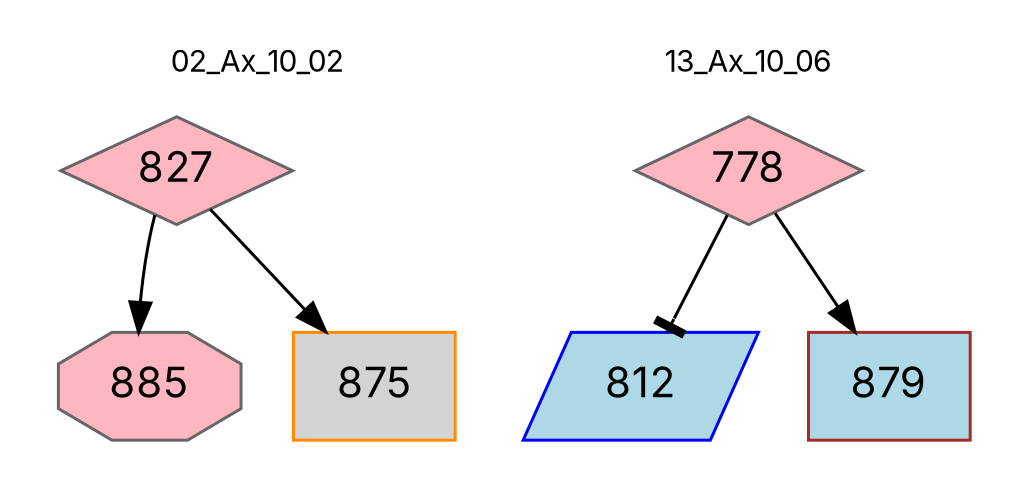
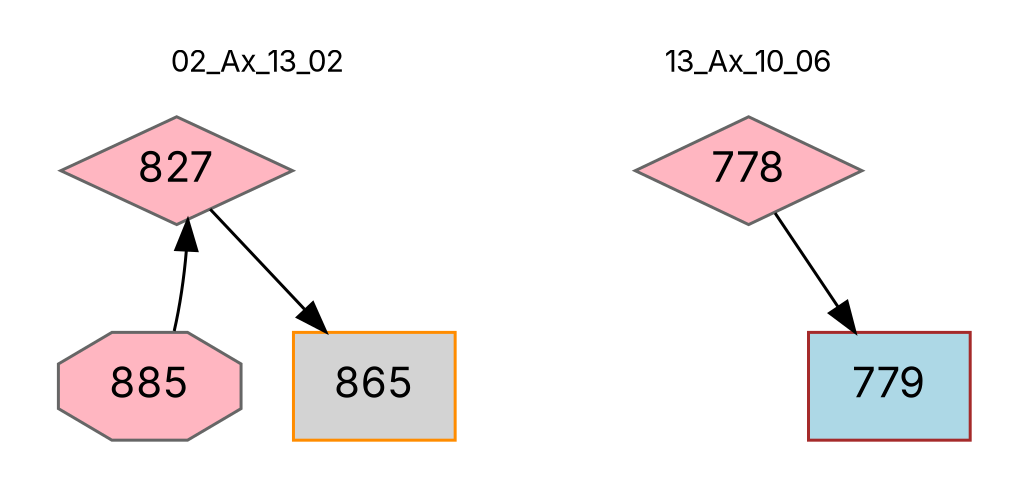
cluster "02_Ax_10_02": label "02_Ax_10_02" -> "02_Ax_13_02"
edge "827" -> "885": reversed
node "875": label "875" -> "865"
node "812": removed
node "879": label "879" -> "779"
